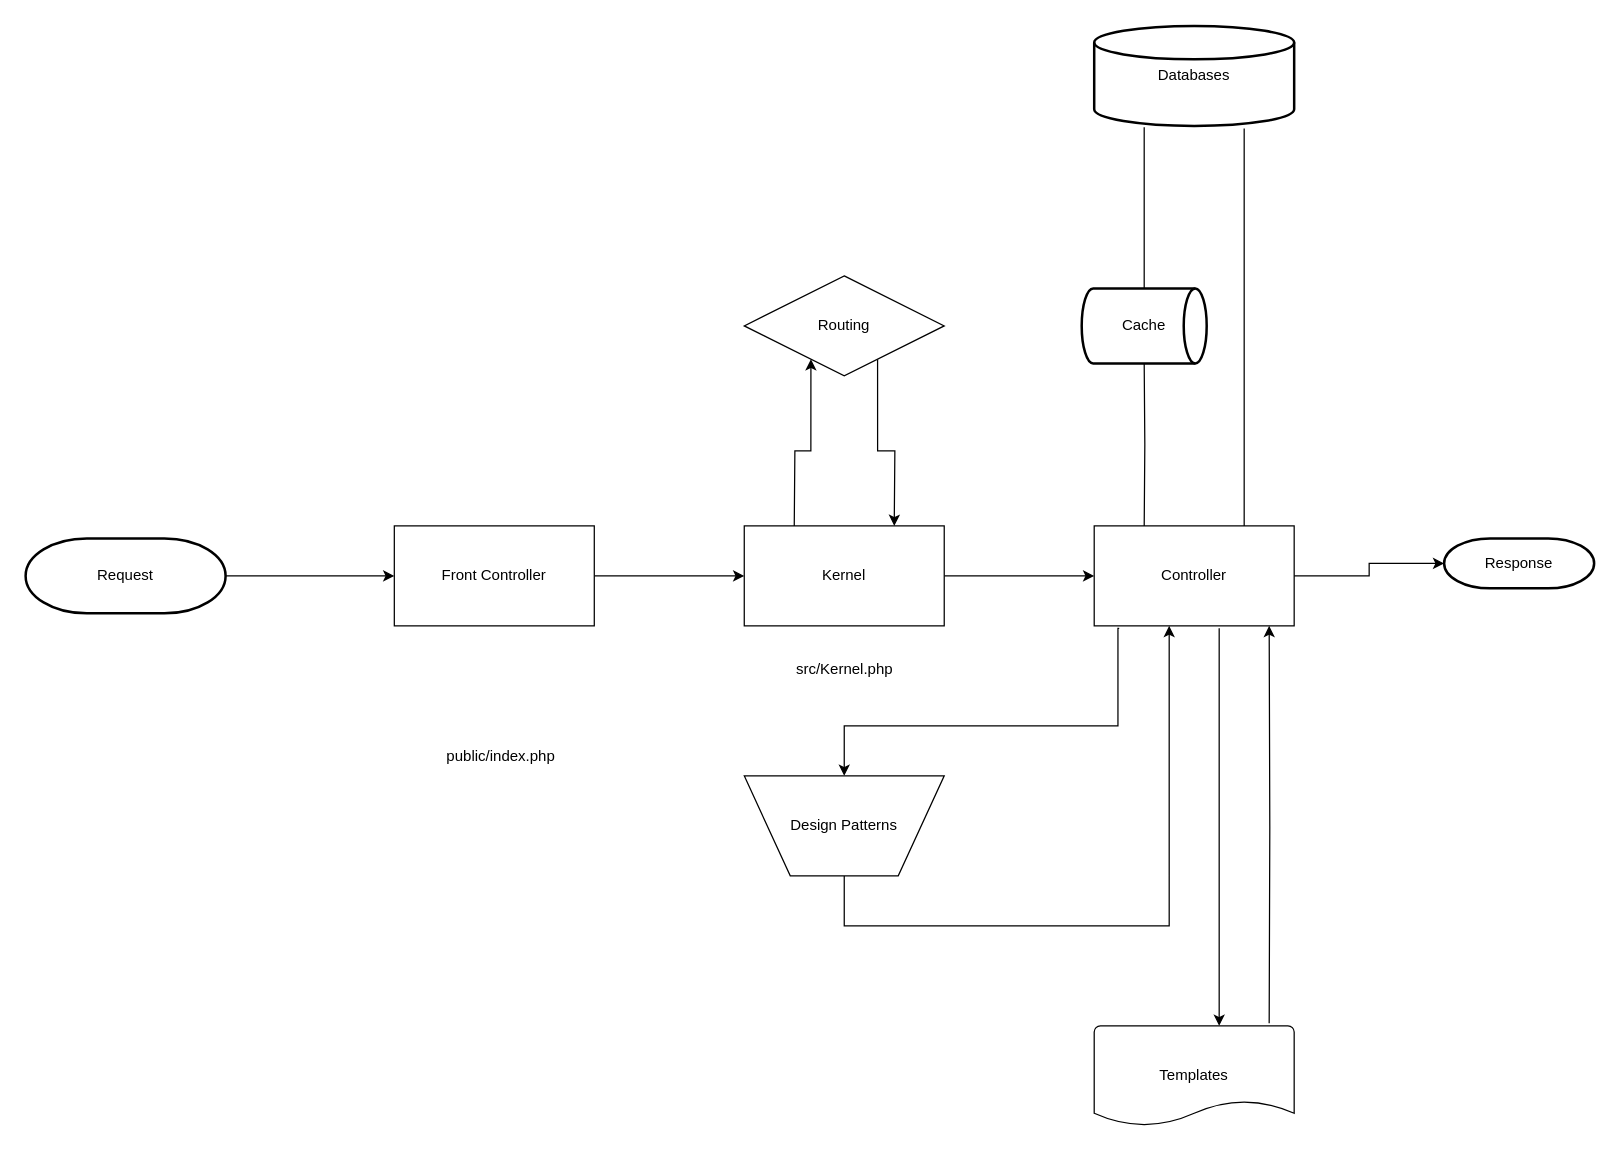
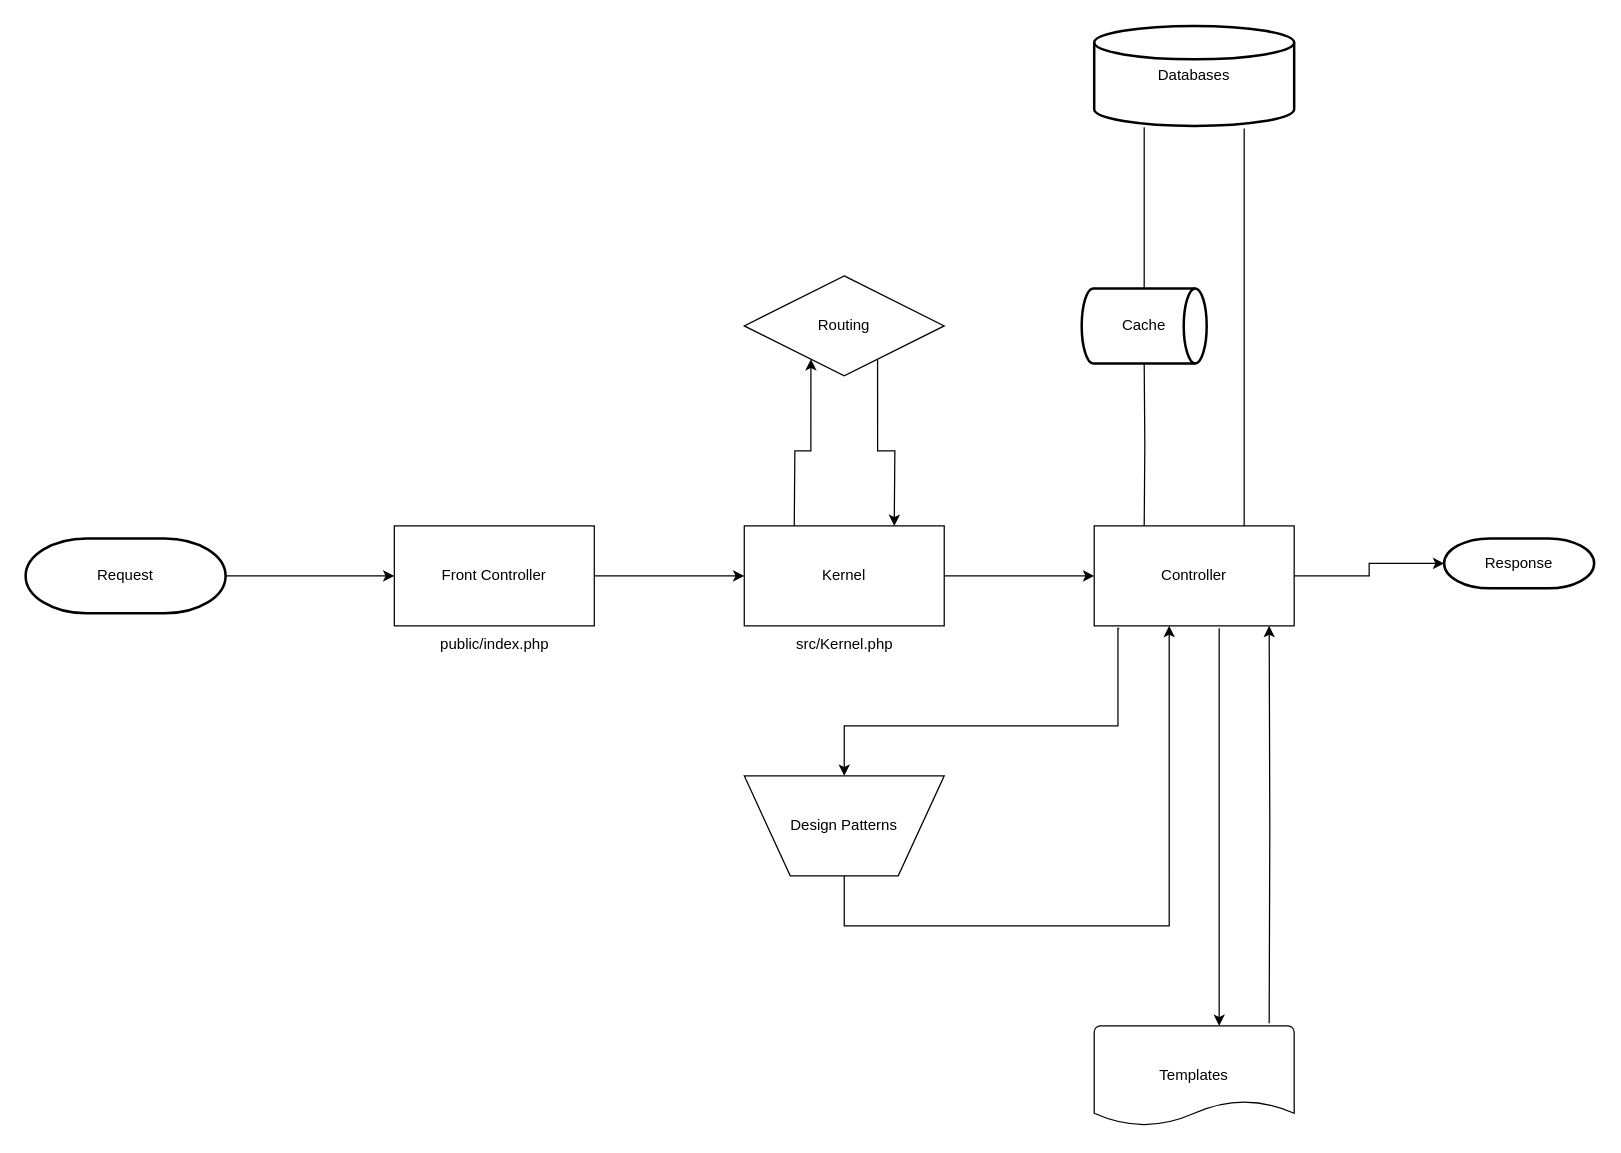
node "src/Kernel.php": moved (844, 669) -> (844, 644)
node "public/index.php": moved (501, 757) -> (494, 644)
